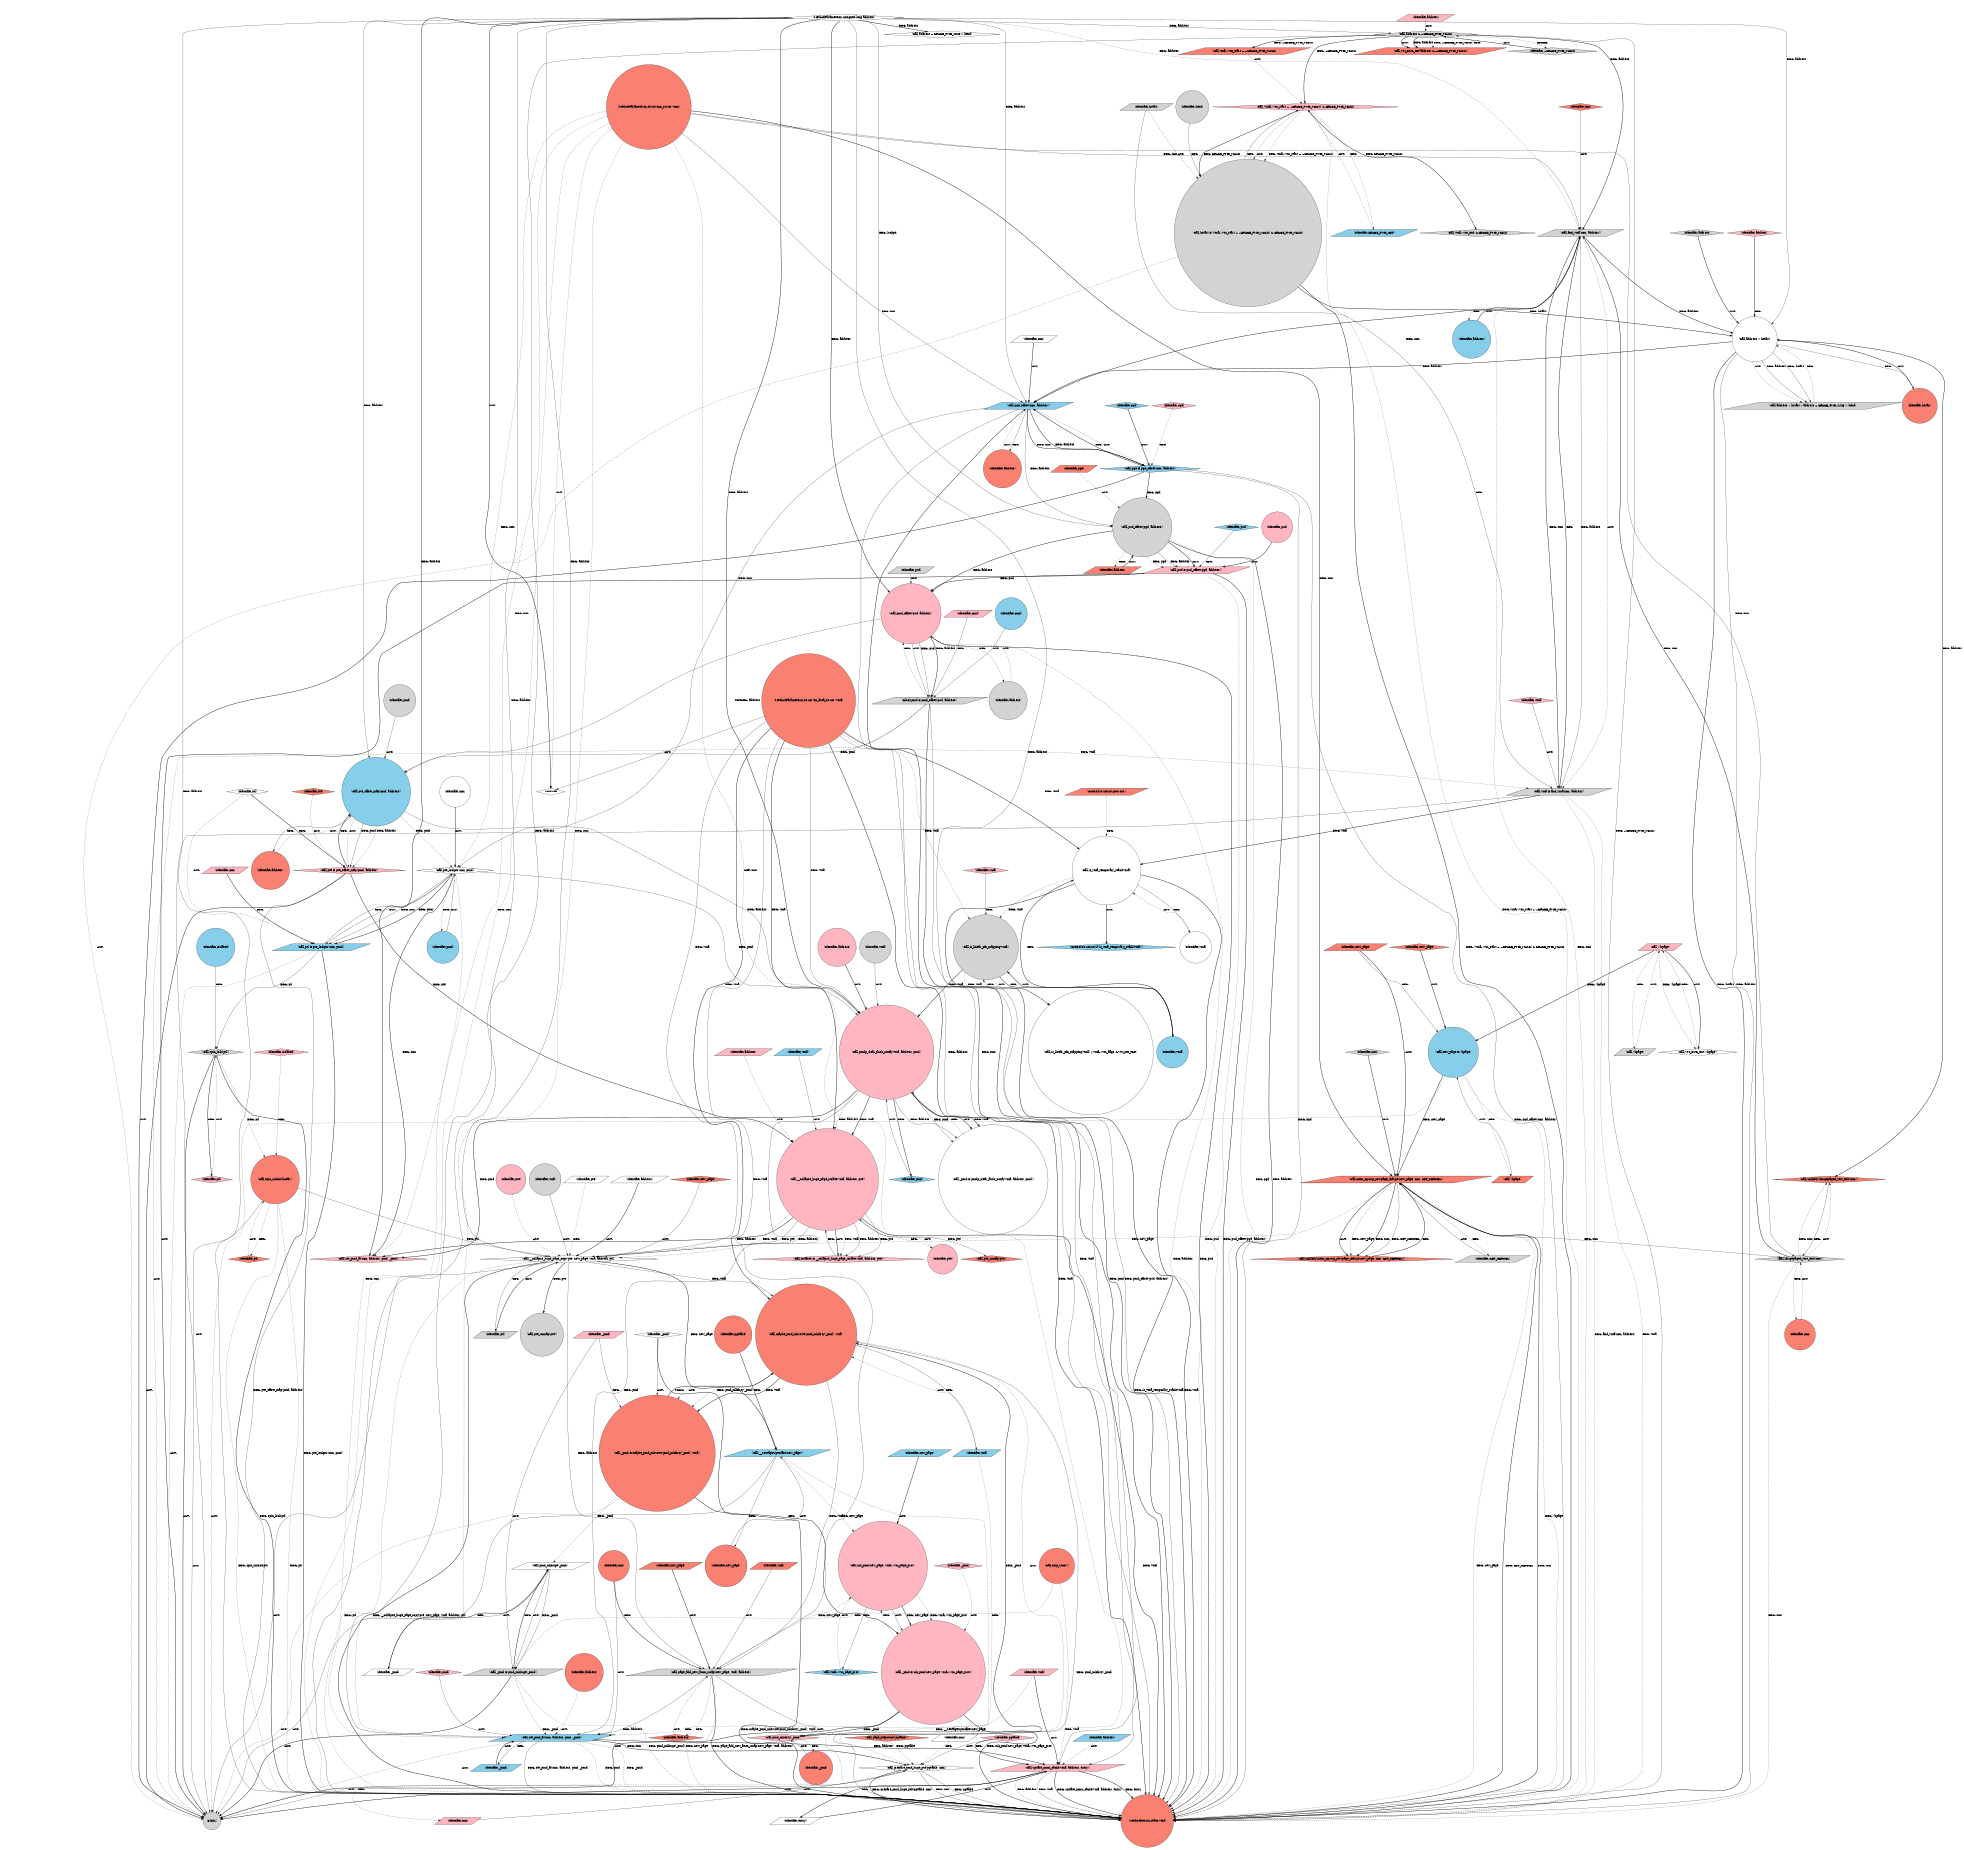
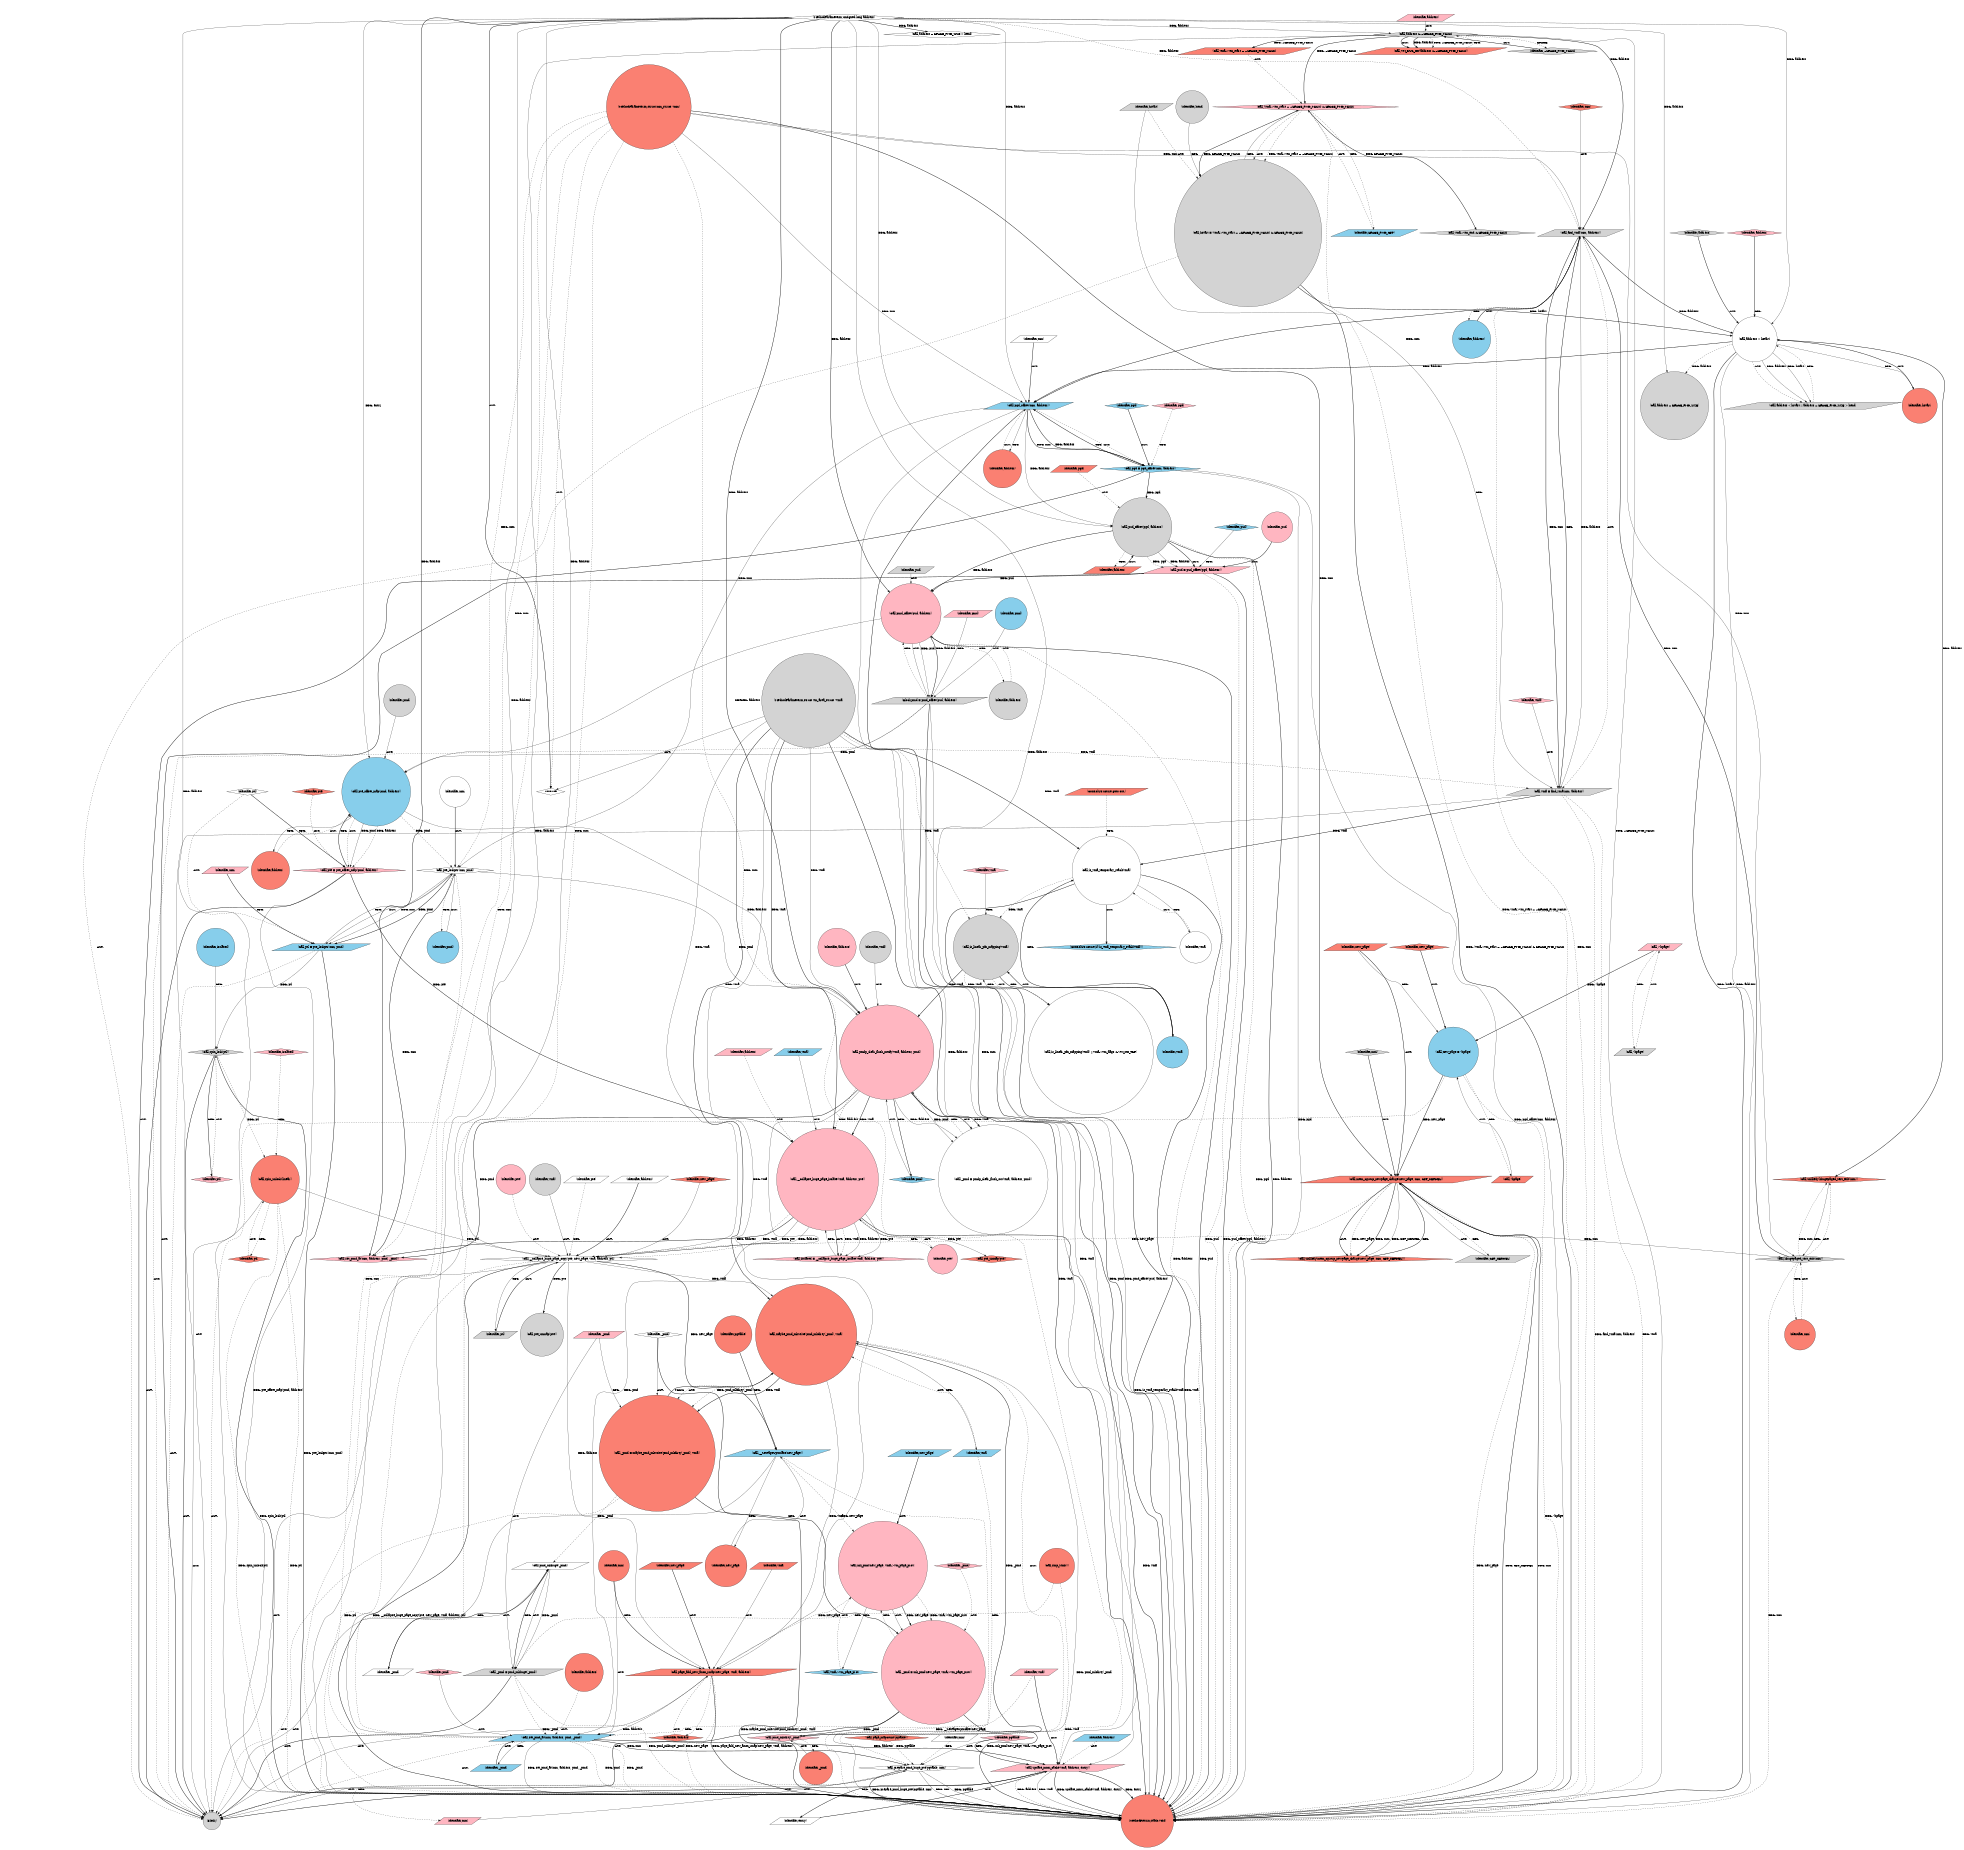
edge "(MethodParameterIn,unsigned long address)" -> "(Call,pud_offset(pgd, address))": label "DDG: lockptr" -> "DDG: address"
edge "(MethodParameterIn,unsigned long address)" -> "(Call,pte_offset_map(pmd, address))": label "DDG: address" -> "DDG: entry"
node "(Call,address + HPAGE_PMD_SIZE)": added
node "(MethodParameterIn,struct vm_area_struct *vma)": fillcolor salmon -> lightgrey
edge "(MethodParameterIn,struct mm_struct *mm)" -> "(Call,prepare_pmd_huge_pte(pgtable, mm))": label "GFP: mm" -> "DDG: mm"
node "(Call,VM_BUG_ON(!*hpage))": removed
node "(Call,_pmd = pmdp_clear_flush_notify(vma, address, pmd))": label "(Call,_pmd = pmdp_clear_flush_notify(vma, address, pmd))" -> "(Call,_pmd = pmdp_clear_flush_out(vma, address, pmd))"
node "(Call,page_add_new_anon_rmap(new_page, vma, address))": fillcolor lightgrey -> salmon
edge "(Call,page_add_new_anon_rmap(new_page, vma, address))" -> "(Call,pmd_mkdirty(_pmd))": now "(Call,page_add_new_anon_rmap(new_page, vma, address))" -> "(Block,)"
